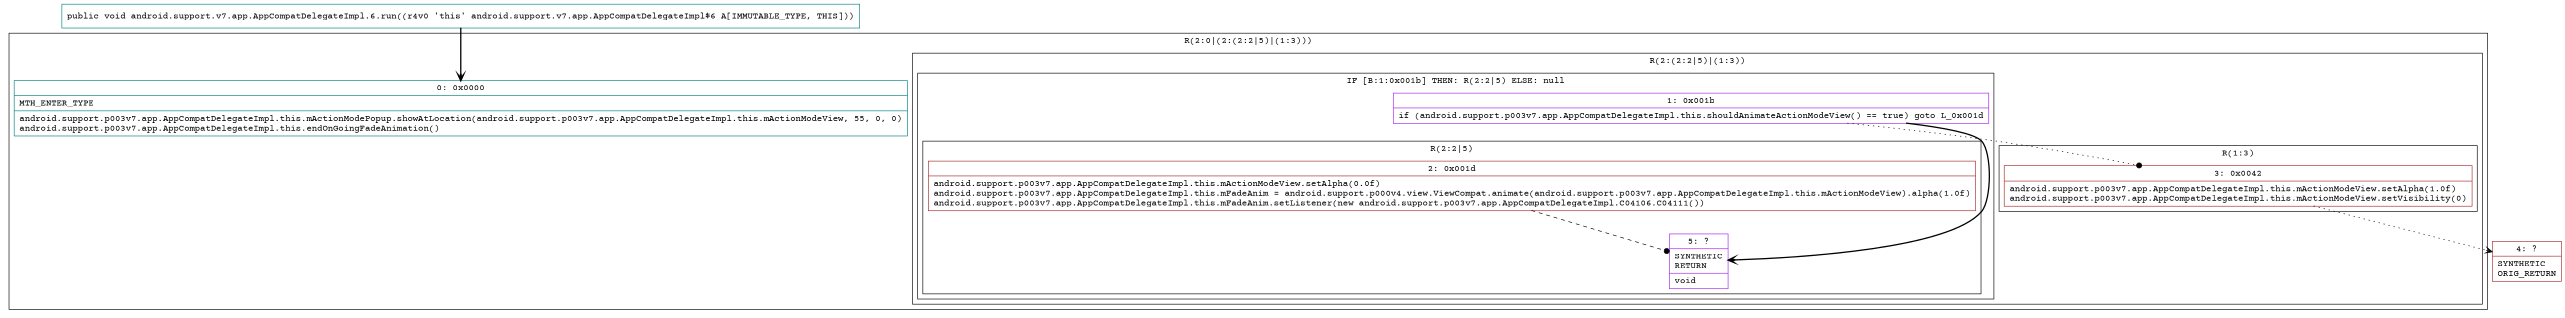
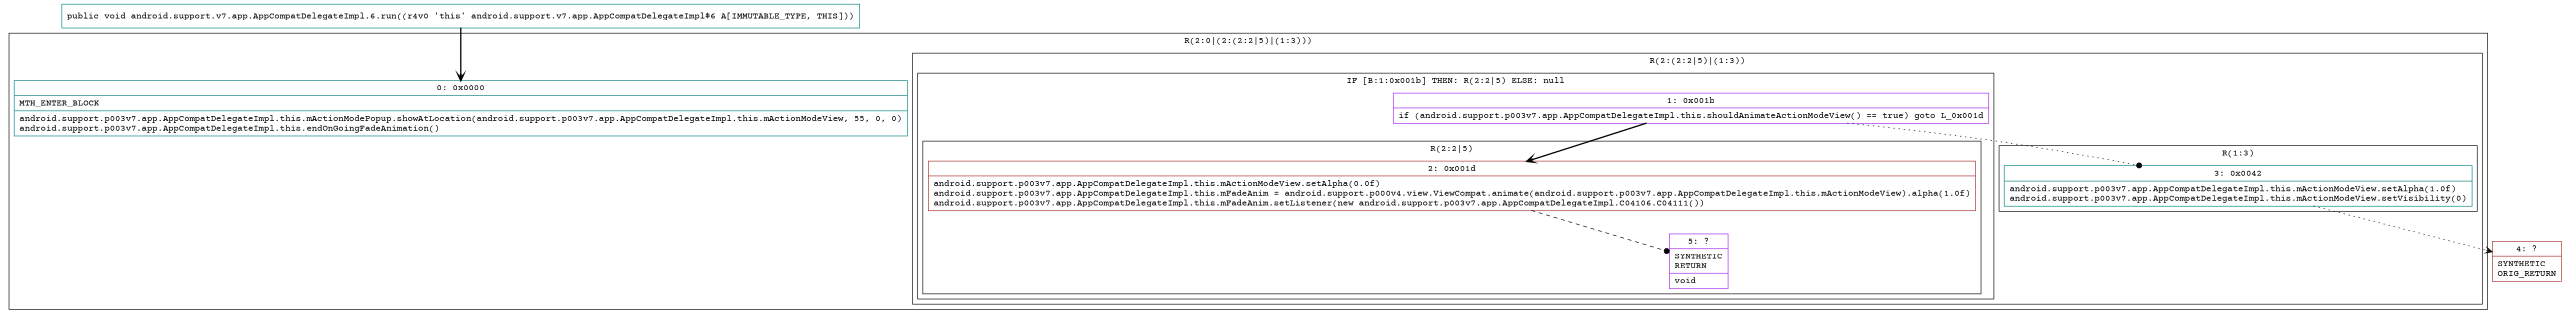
node "0: 0x0000": text "MTH_ENTER_TYPE" -> "MTH_ENTER_BLOCK"
node "3: 0x0042": color brown -> teal
edge "1: 0x001b" -> "5: ?": now "1: 0x001b" -> "2: 0x001d"
